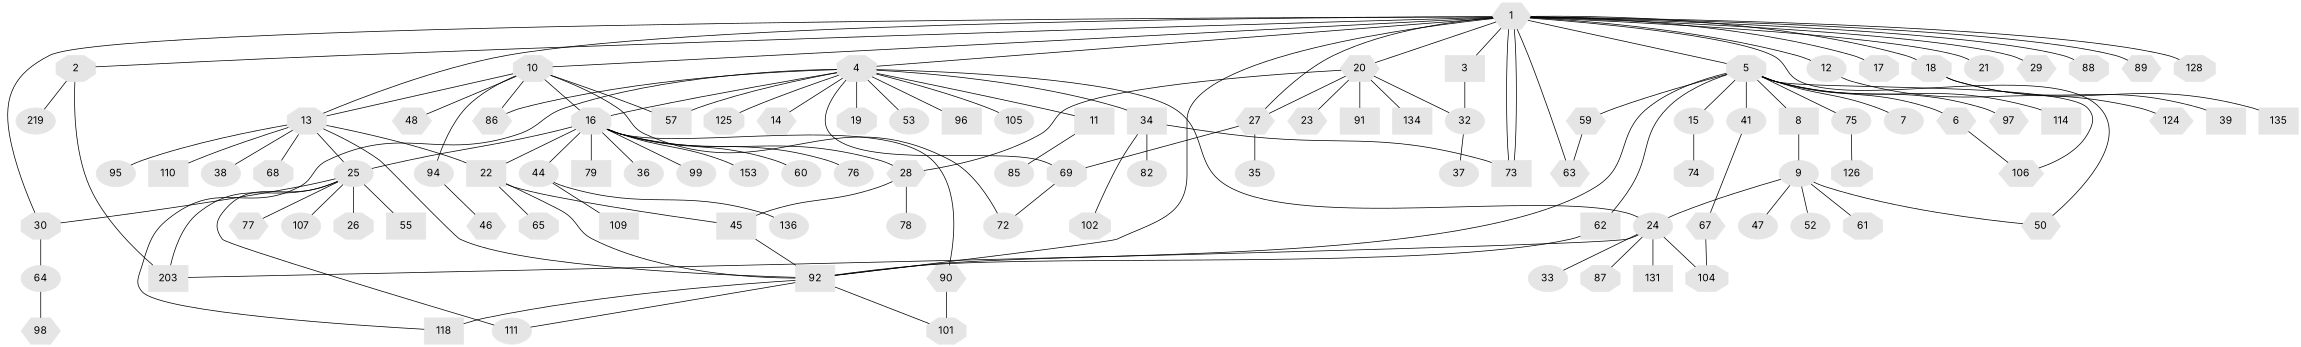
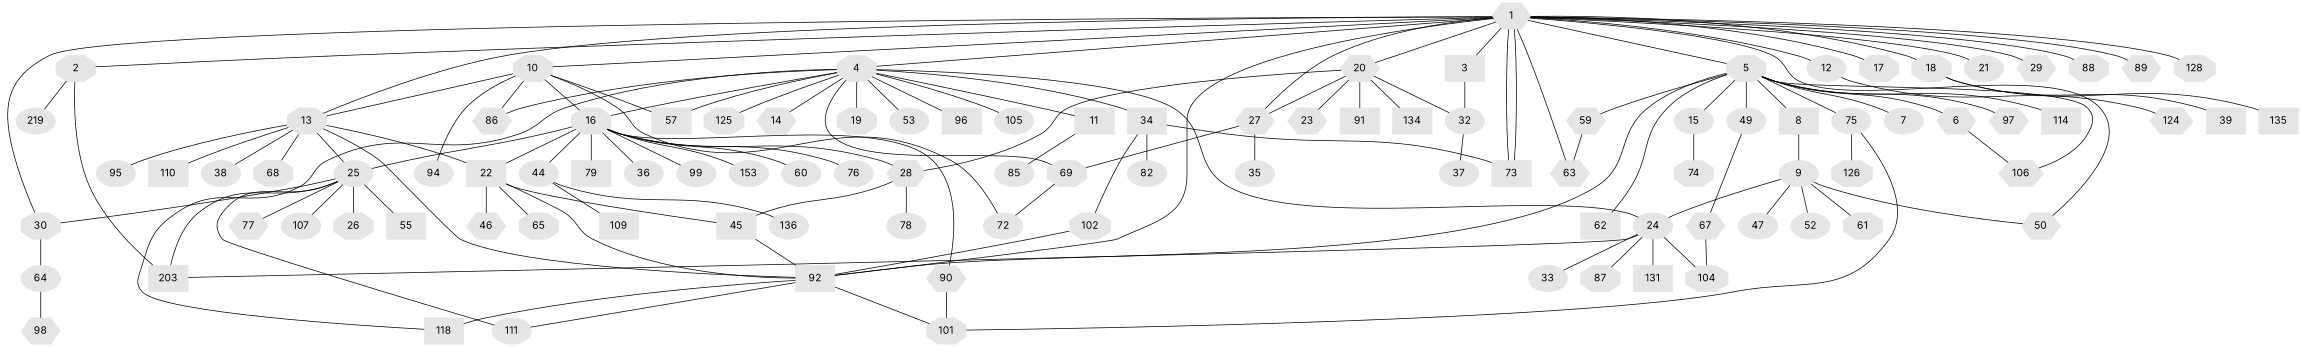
node "48": removed
node "41": label "41" -> "49"
edge "94" -- "46": now "22" -- "46"
edge "62" -- "92": now "102" -- "92"
edge "75" -- "101": added
